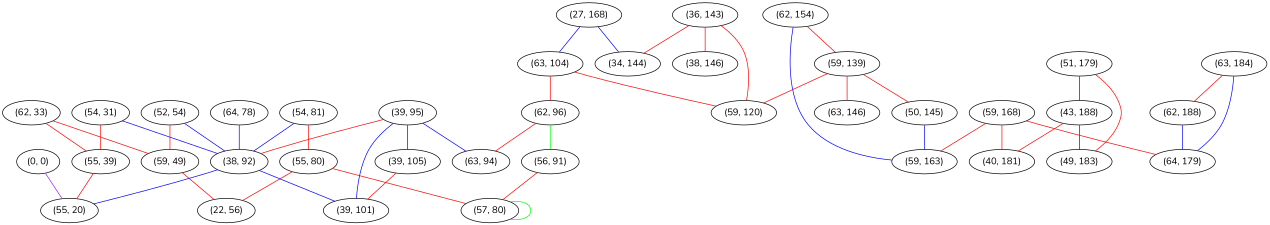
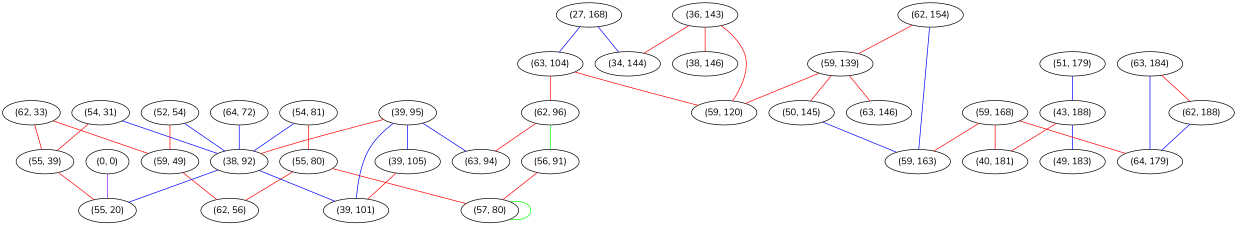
node "(64, 78)": label "(64, 78)" -> "(64, 72)"
edge "(51, 179)" -- "(49, 183)": removed
node "(22, 56)": label "(22, 56)" -> "(62, 56)"
